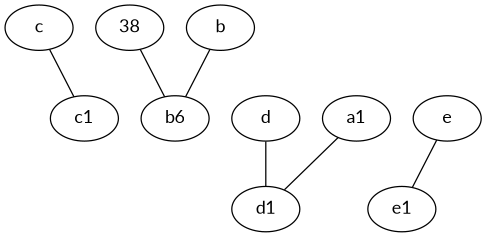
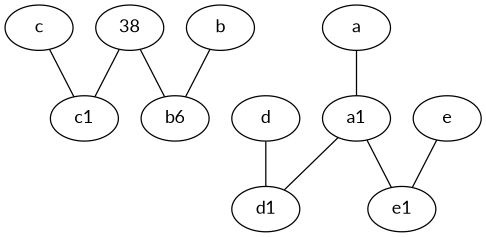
node "a": added
edge "38" -- "c1": added
edge "a1" -- "e1": added
